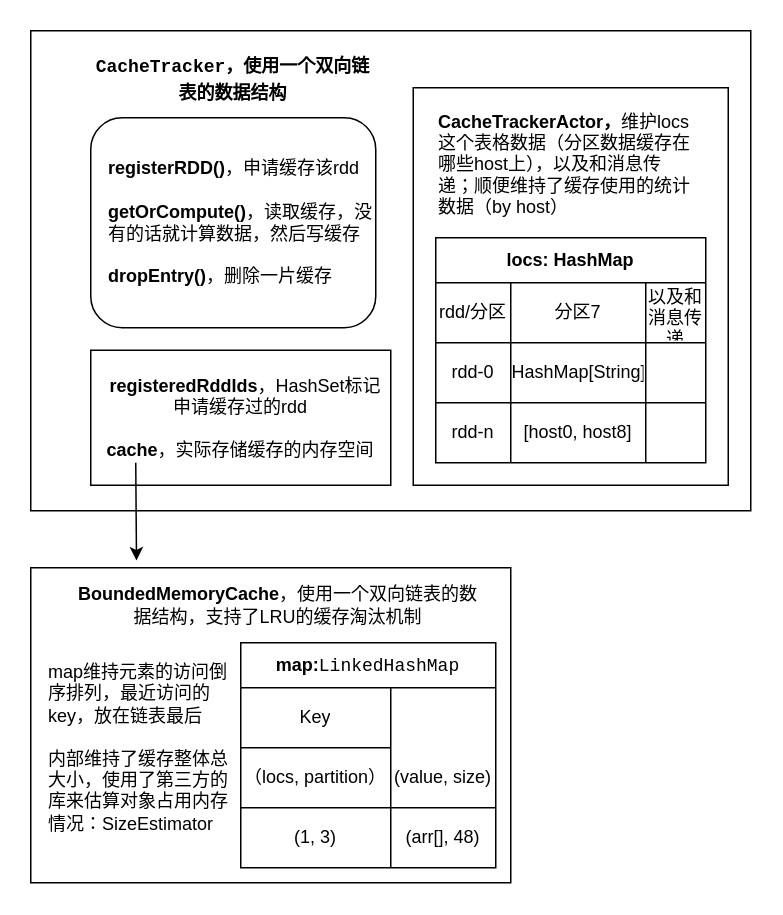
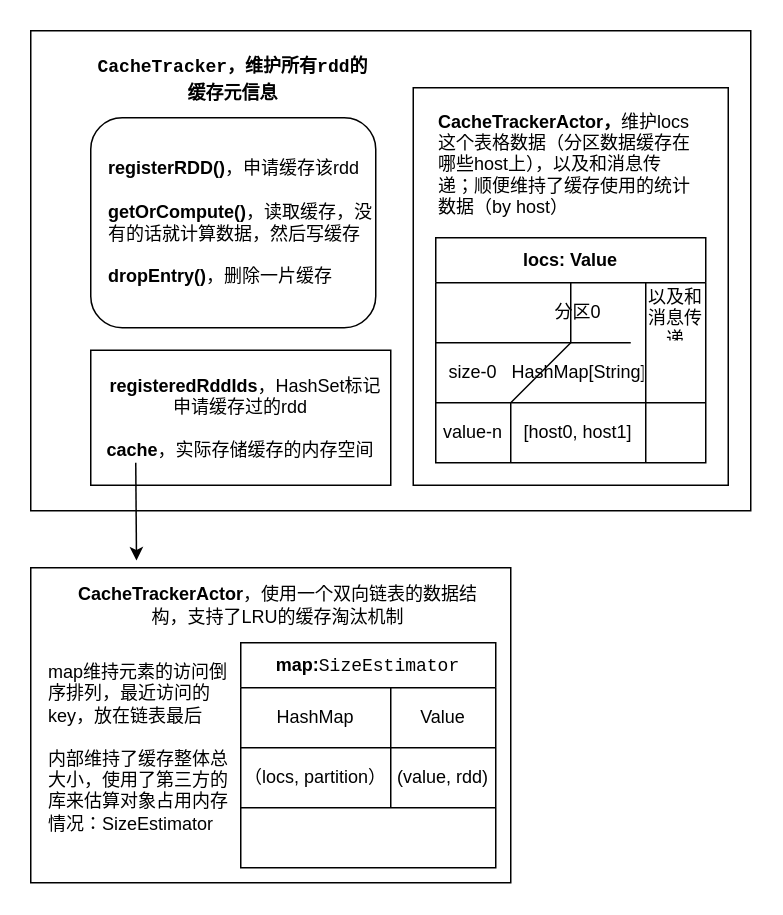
node "CacheTracker，使用一个双向链表的数据结构": label "CacheTracker，使用一个双向链表的数据结构" -> "CacheTracker，维护所有rdd的缓存元信息"
node "locs: HashMap": label "locs: HashMap" -> "locs: Value"
node "rdd/分区": removed
node "分区7": label "分区7" -> "分区0"
node "rdd-0": label "rdd-0" -> "size-0"
node "rdd-n": label "rdd-n" -> "value-n"
node "[host0, host8]": label "[host0, host8]" -> "[host0, host1]"
node "BoundedMemoryCache，使用一个双向链表的数据结构，支持了LRU的缓存淘汰机制": label "BoundedMemoryCache，使用一个双向链表的数据结构，支持了LRU的缓存淘汰机制" -> "CacheTrackerActor，使用一个双向链表的数据结构，支持了LRU的缓存淘汰机制"
node "map:LinkedHashMap": label "map:LinkedHashMap" -> "map:SizeEstimator"
node "Key": label "Key" -> "HashMap"
node "Value": added
node "(value, size)": label "(value, size)" -> "(value, rdd)"
node "(1, 3)": removed
node "(arr[], 48)": removed
